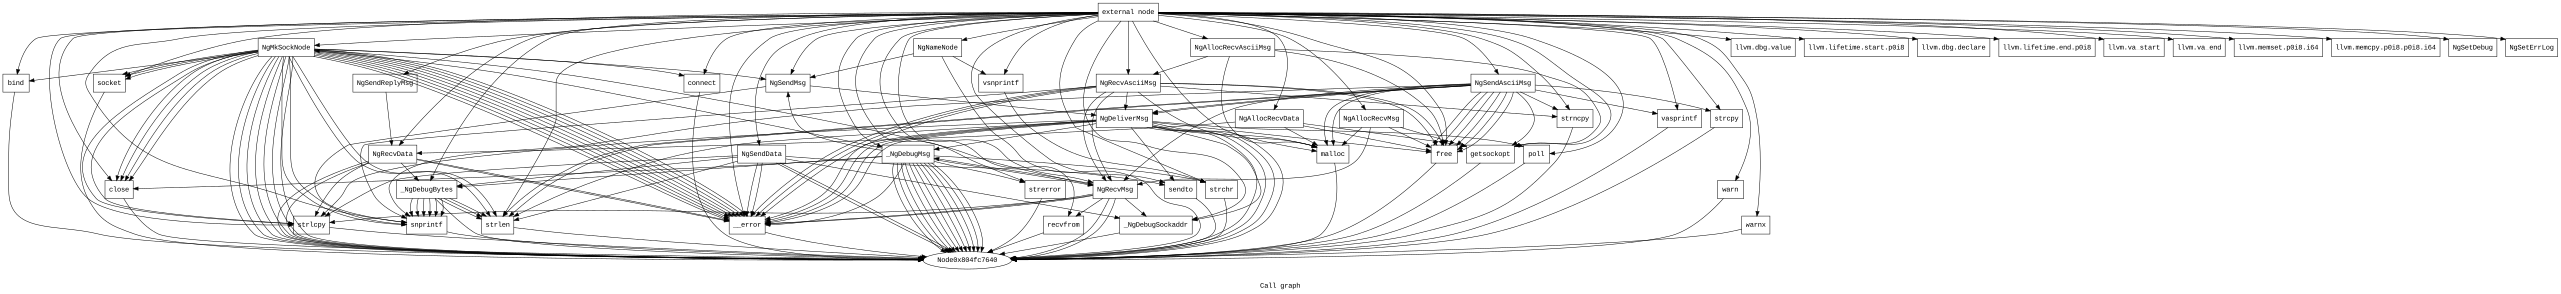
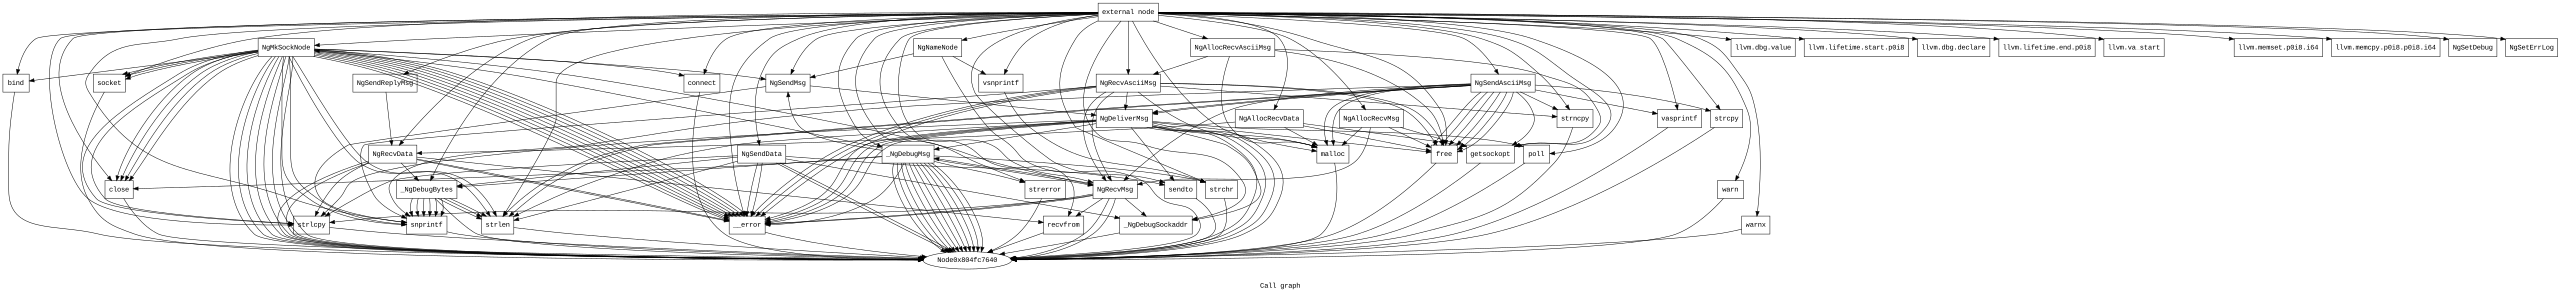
node "llvm.va_end": removed
edge "NgRecvData" -> "recvfrom": added
